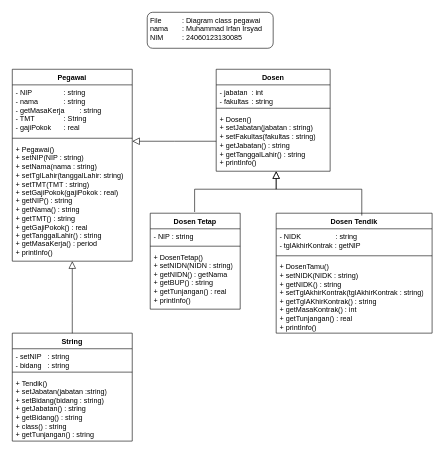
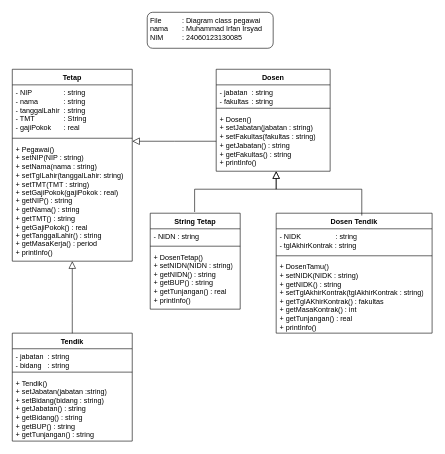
node "Pegawai": label "Pegawai" -> "Tetap"
node "- jabatan : int - fakultas : string": label "- jabatan : int - fakultas : string" -> "- jabatan : string - fakultas : string"
node "- NIP : string - nama : string - getMasaKerja : string - TMT : String - gajiPokok : real": label "- NIP : string - nama : string - getMasaKerja : string - TMT : String - gajiPokok : real" -> "- NIP : string - nama : string - tanggalLahir : string - TMT : String - gajiPokok : real"
node "+ Dosen() + setJabatan(jabatan : string) + setFakultas(fakultas : string) + getJabatan() : string + getTanggalLahir() : string + printInfo()": label "+ Dosen() + setJabatan(jabatan : string) + setFakultas(fakultas : string) + getJabatan() : string + getTanggalLahir() : string + printInfo()" -> "+ Dosen() + setJabatan(jabatan : string) + setFakultas(fakultas : string) + getJabatan() : string + getFakultas() : string + printInfo()"
node "Dosen Tetap": label "Dosen Tetap" -> "String Tetap"
node "- NIP : string": label "- NIP : string" -> "- NIDN : string"
node "- NIDK : string - tglAkhirKontrak : getNIP": label "- NIDK : string - tglAkhirKontrak : getNIP" -> "- NIDK : string - tglAkhirKontrak : string"
node "+ DosenTetap() + setNIDN(NIDN : string) + getNIDN() : getNama + getBUP() : string + getTunjangan() : real + printInfo()": label "+ DosenTetap() + setNIDN(NIDN : string) + getNIDN() : getNama + getBUP() : string + getTunjangan() : real + printInfo()" -> "+ DosenTetap() + setNIDN(NIDN : string) + getNIDN() : string + getBUP() : string + getTunjangan() : real + printInfo()"
node "+ DosenTamu() + setNIDK(NIDK : string) + getNIDK() : string + setTglAkhirKontrak(tglAkhirKontrak : string) + getTglAKhirKontrak() : string + getMasaKontrak() : int + getTunjangan() : real + printInfo()": label "+ DosenTamu() + setNIDK(NIDK : string) + getNIDK() : string + setTglAkhirKontrak(tglAkhirKontrak : string) + getTglAKhirKontrak() : string + getMasaKontrak() : int + getTunjangan() : real + printInfo()" -> "+ DosenTamu() + setNIDK(NIDK : string) + getNIDK() : string + setTglAkhirKontrak(tglAkhirKontrak : string) + getTglAKhirKontrak() : fakultas + getMasaKontrak() : int + getTunjangan() : real + printInfo()"
node "String": label "String" -> "Tendik"
node "- setNIP : string - bidang : string": label "- setNIP : string - bidang : string" -> "- jabatan : string - bidang : string"
node "+ Tendik() + setJabatan(jabatan :string) + setBidang(bidang : string) + getJabatan() : string + getBidang() : string + class() : string + getTunjangan() : string": label "+ Tendik() + setJabatan(jabatan :string) + setBidang(bidang : string) + getJabatan() : string + getBidang() : string + class() : string + getTunjangan() : string" -> "+ Tendik() + setJabatan(jabatan :string) + setBidang(bidang : string) + getJabatan() : string + getBidang() : string + getBUP() : string + getTunjangan() : string"
